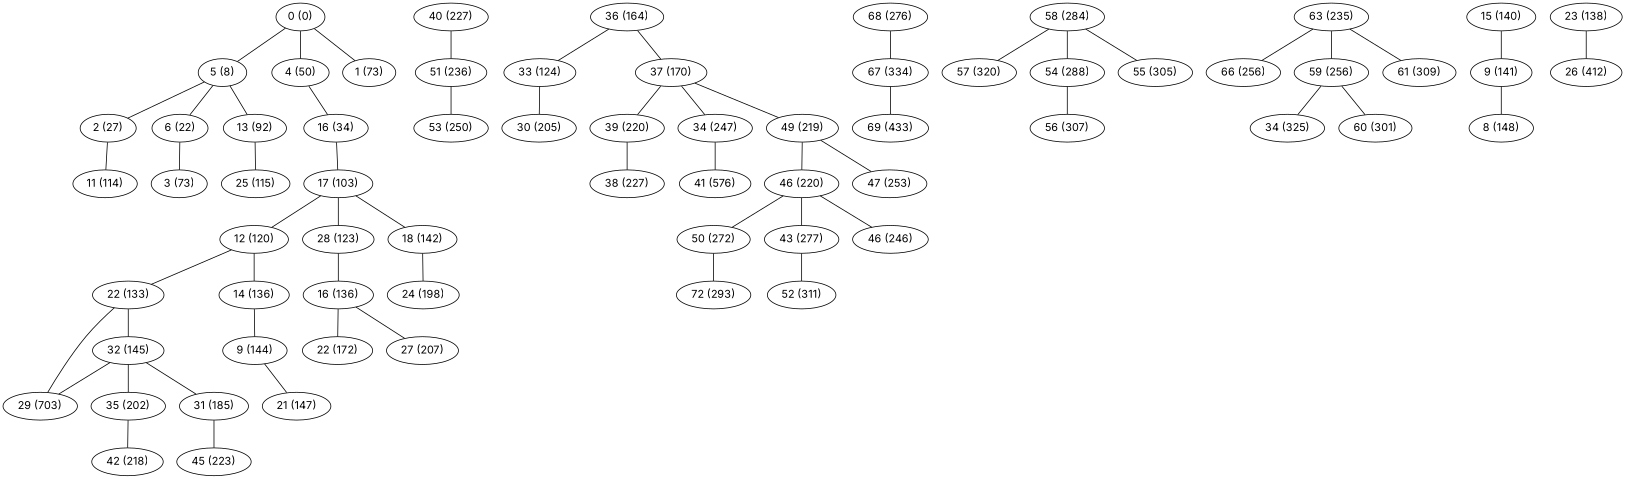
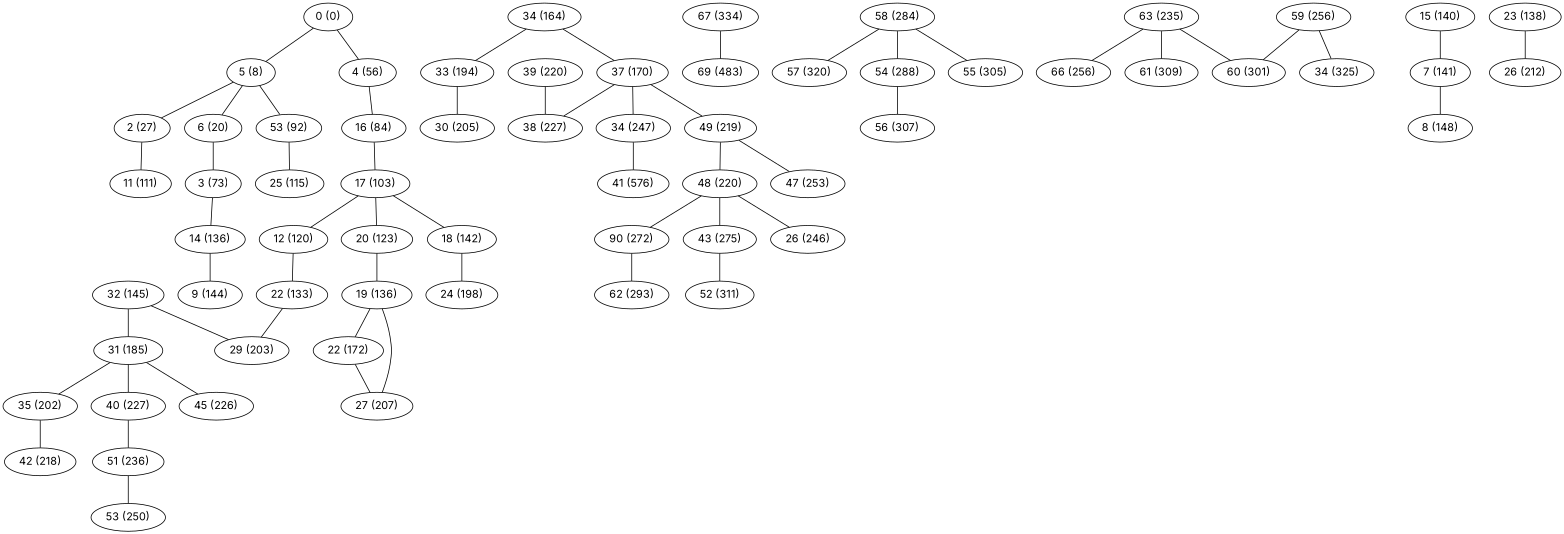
node "36 (164)": label "36 (164)" -> "34 (164)"
node "68 (276)": removed
edge "63 (235)" -- "59 (256)": now "63 (235)" -- "60 (301)"
node "4 (50)": label "4 (50)" -> "4 (56)"
node "1 (73)": removed
node "33 (124)": label "33 (124)" -> "33 (194)"
node "9 (141)": label "9 (141)" -> "7 (141)"
node "26 (412)": label "26 (412)" -> "26 (212)"
edge "37 (170)" -- "39 (220)": now "37 (170)" -- "38 (227)"
node "6 (22)": label "6 (22)" -> "6 (20)"
node "13 (92)": label "13 (92)" -> "53 (92)"
node "16 (34)": label "16 (34)" -> "16 (84)"
node "69 (433)": label "69 (433)" -> "69 (483)"
node "11 (114)": label "11 (114)" -> "11 (111)"
node "46 (220)": label "46 (220)" -> "48 (220)"
node "28 (123)": label "28 (123)" -> "20 (123)"
node "50 (272)": label "50 (272)" -> "90 (272)"
node "43 (277)": label "43 (277)" -> "43 (275)"
node "46 (246)": label "46 (246)" -> "26 (246)"
edge "12 (120)" -- "14 (136)": now "3 (73)" -- "14 (136)"
node "16 (136)": label "16 (136)" -> "19 (136)"
node "72 (293)": label "72 (293)" -> "62 (293)"
edge "22 (133)" -- "32 (145)": removed
edge "31 (185)" -- "40 (227)": added
edge "32 (145)" -- "35 (202)": now "31 (185)" -- "35 (202)"
edge "22 (172)" -- "27 (207)": added
node "29 (703)": label "29 (703)" -> "29 (203)"
node "21 (147)": removed
node "45 (223)": label "45 (223)" -> "45 (226)"
